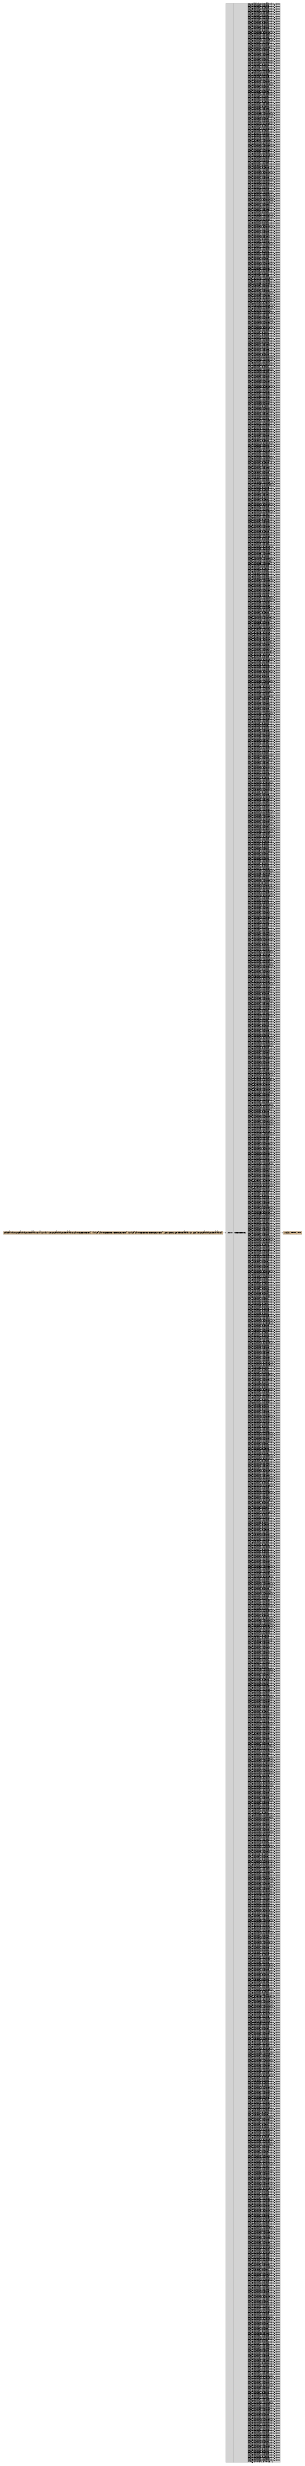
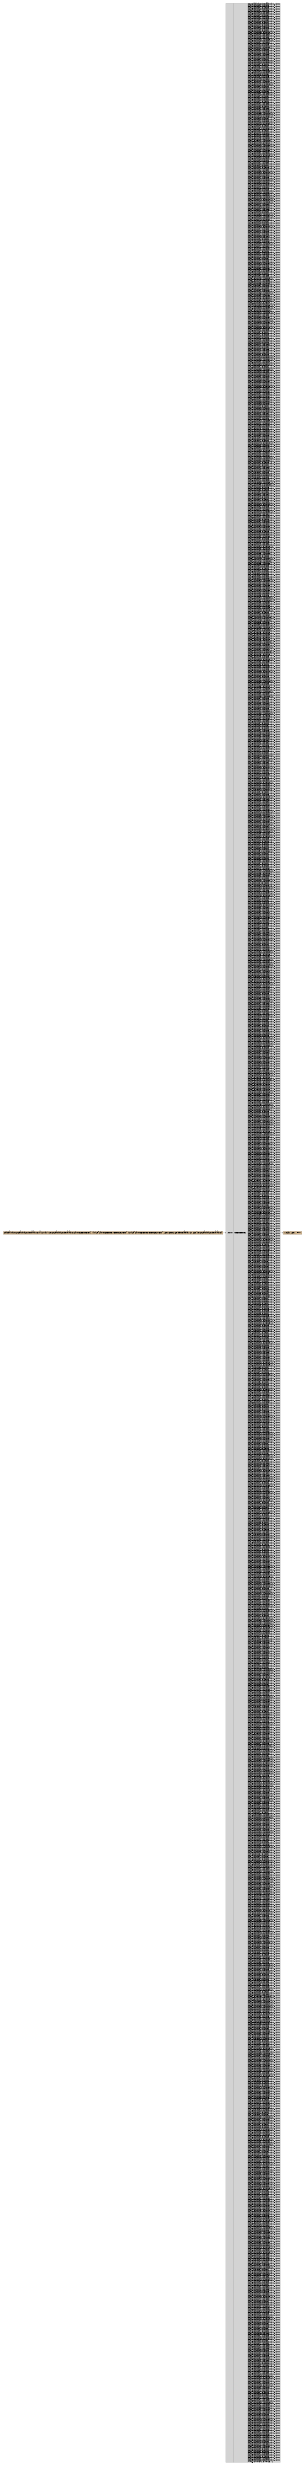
node "1: 0x34cc": text "RETURN" -> "JADX"
